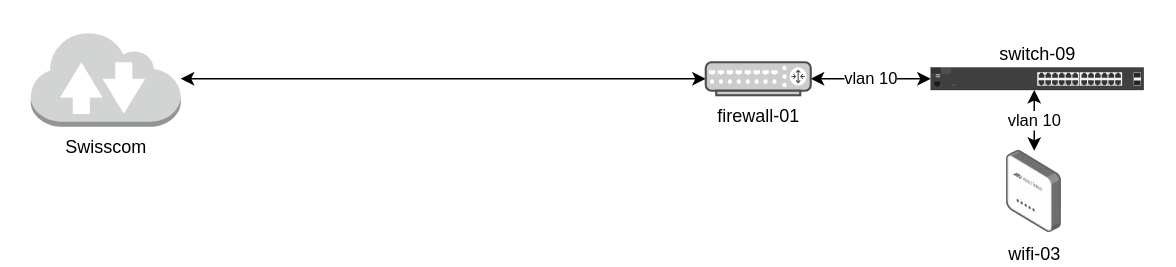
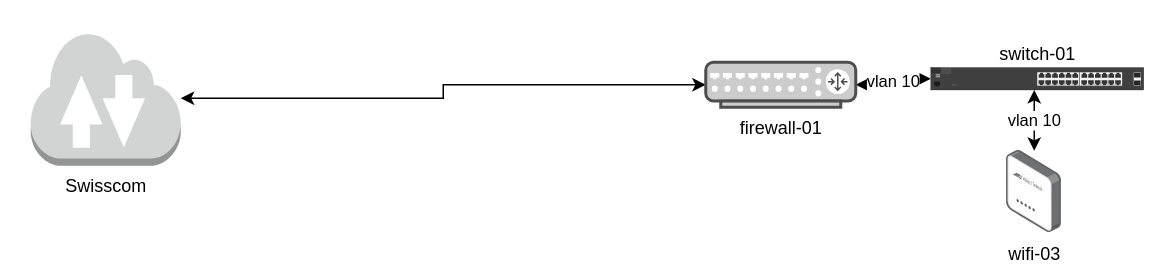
node "switch-09": label "switch-09" -> "switch-01"
node "Swisscom": size 150x96 -> 150x135
node "firewall-01": size 105x33 -> 150x45
